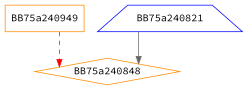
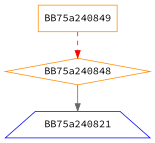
node "BB75a240949": label "BB75a240949" -> "BB75a240849"
edge "BB75a240821" -> "BB75a240848": reversed
